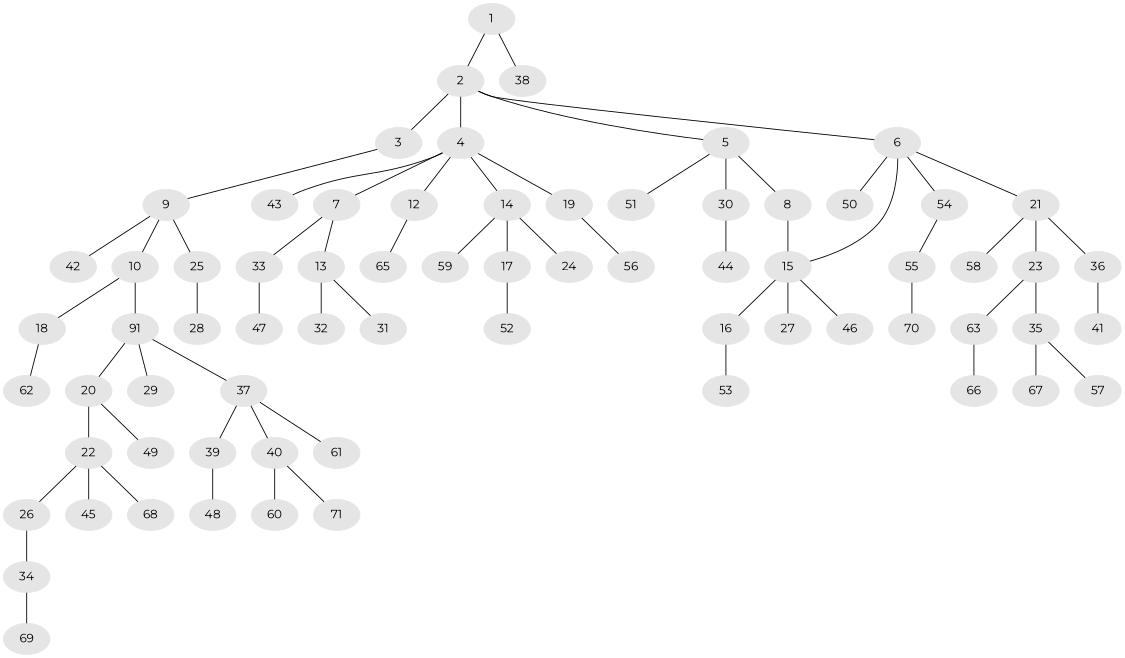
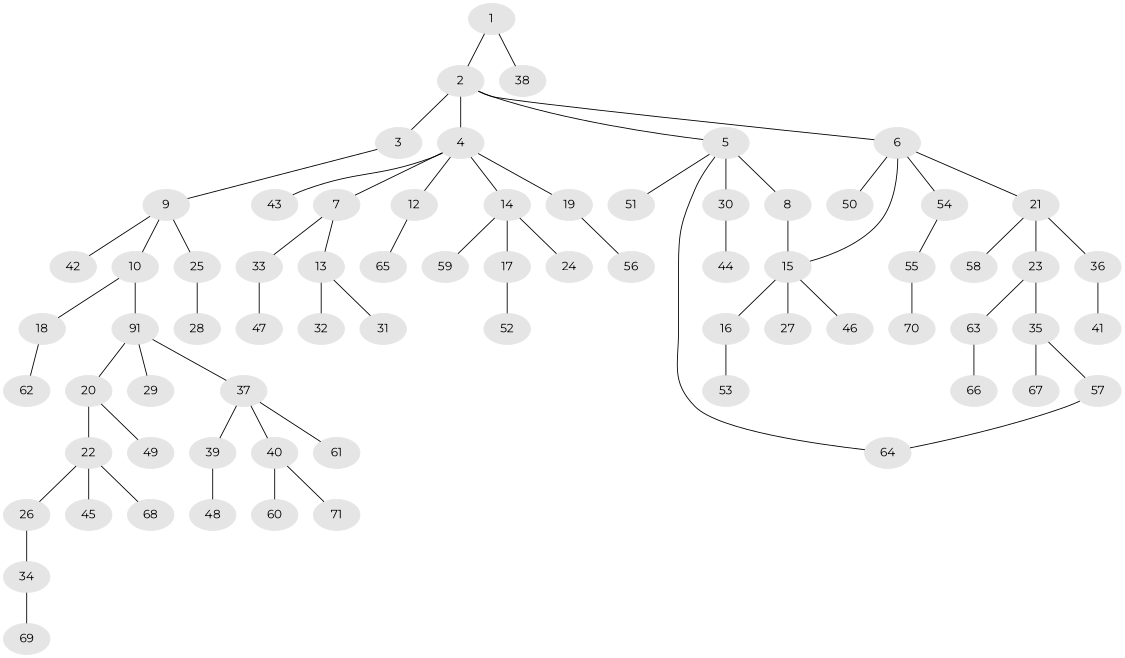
node "64": added
